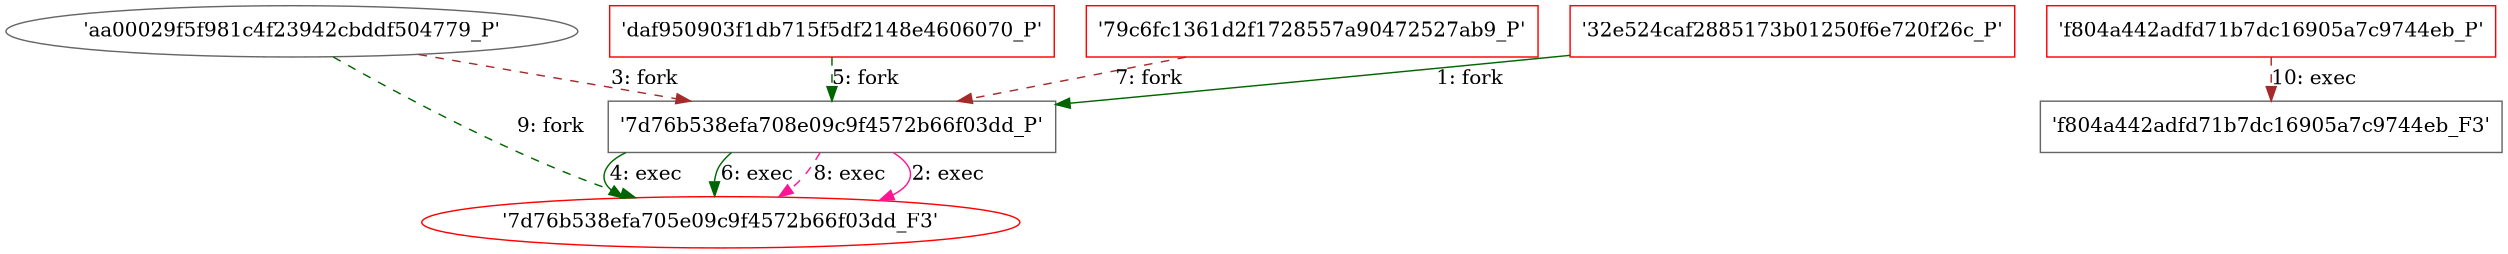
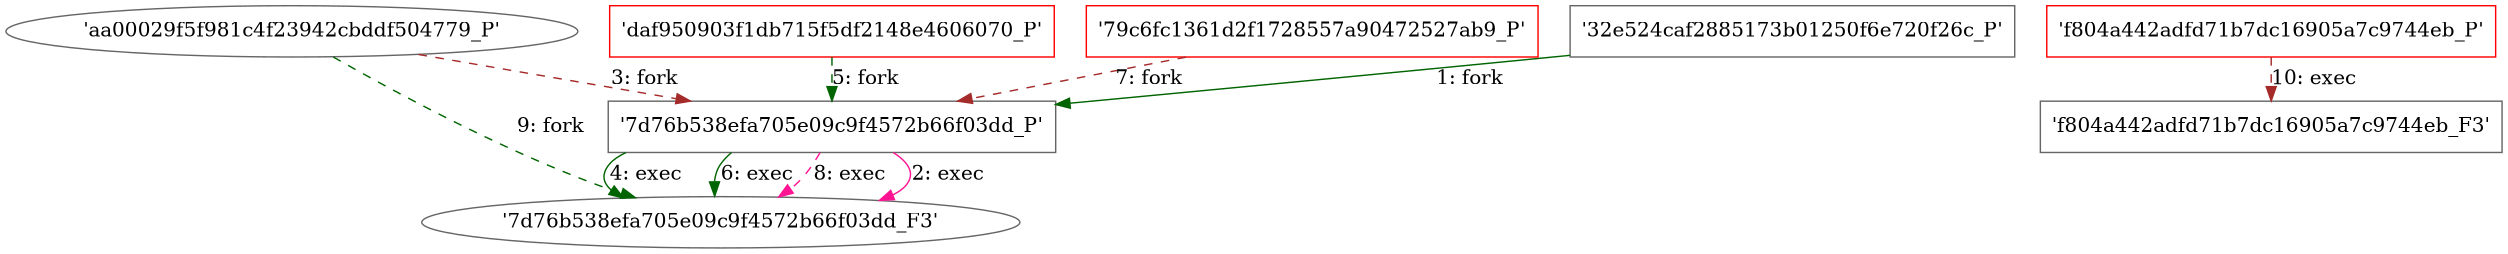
node "'32e524caf2885173b01250f6e720f26c_P'": color red -> gray40
node "'7d76b538efa708e09c9f4572b66f03dd_P'": label "'7d76b538efa708e09c9f4572b66f03dd_P'" -> "'7d76b538efa705e09c9f4572b66f03dd_P'"
node "'7d76b538efa705e09c9f4572b66f03dd_F3'": color red -> gray40
